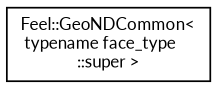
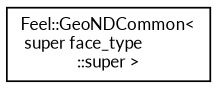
node "Feel::GeoNDCommon< typename face_type ::super >": label "Feel::GeoNDCommon< typename face_type ::super >" -> "Feel::GeoNDCommon< super face_type ::super >"
